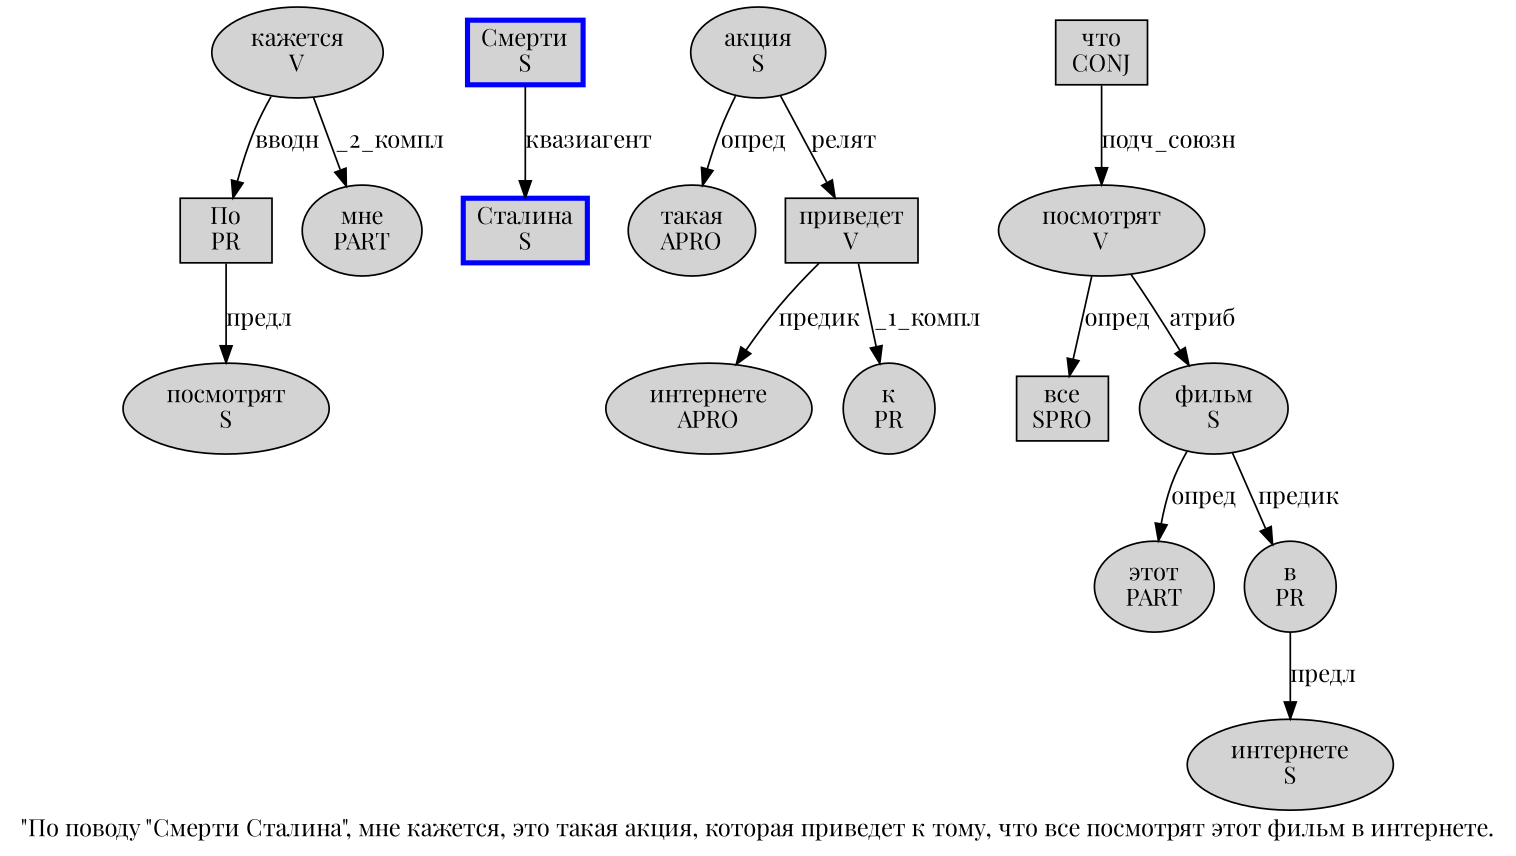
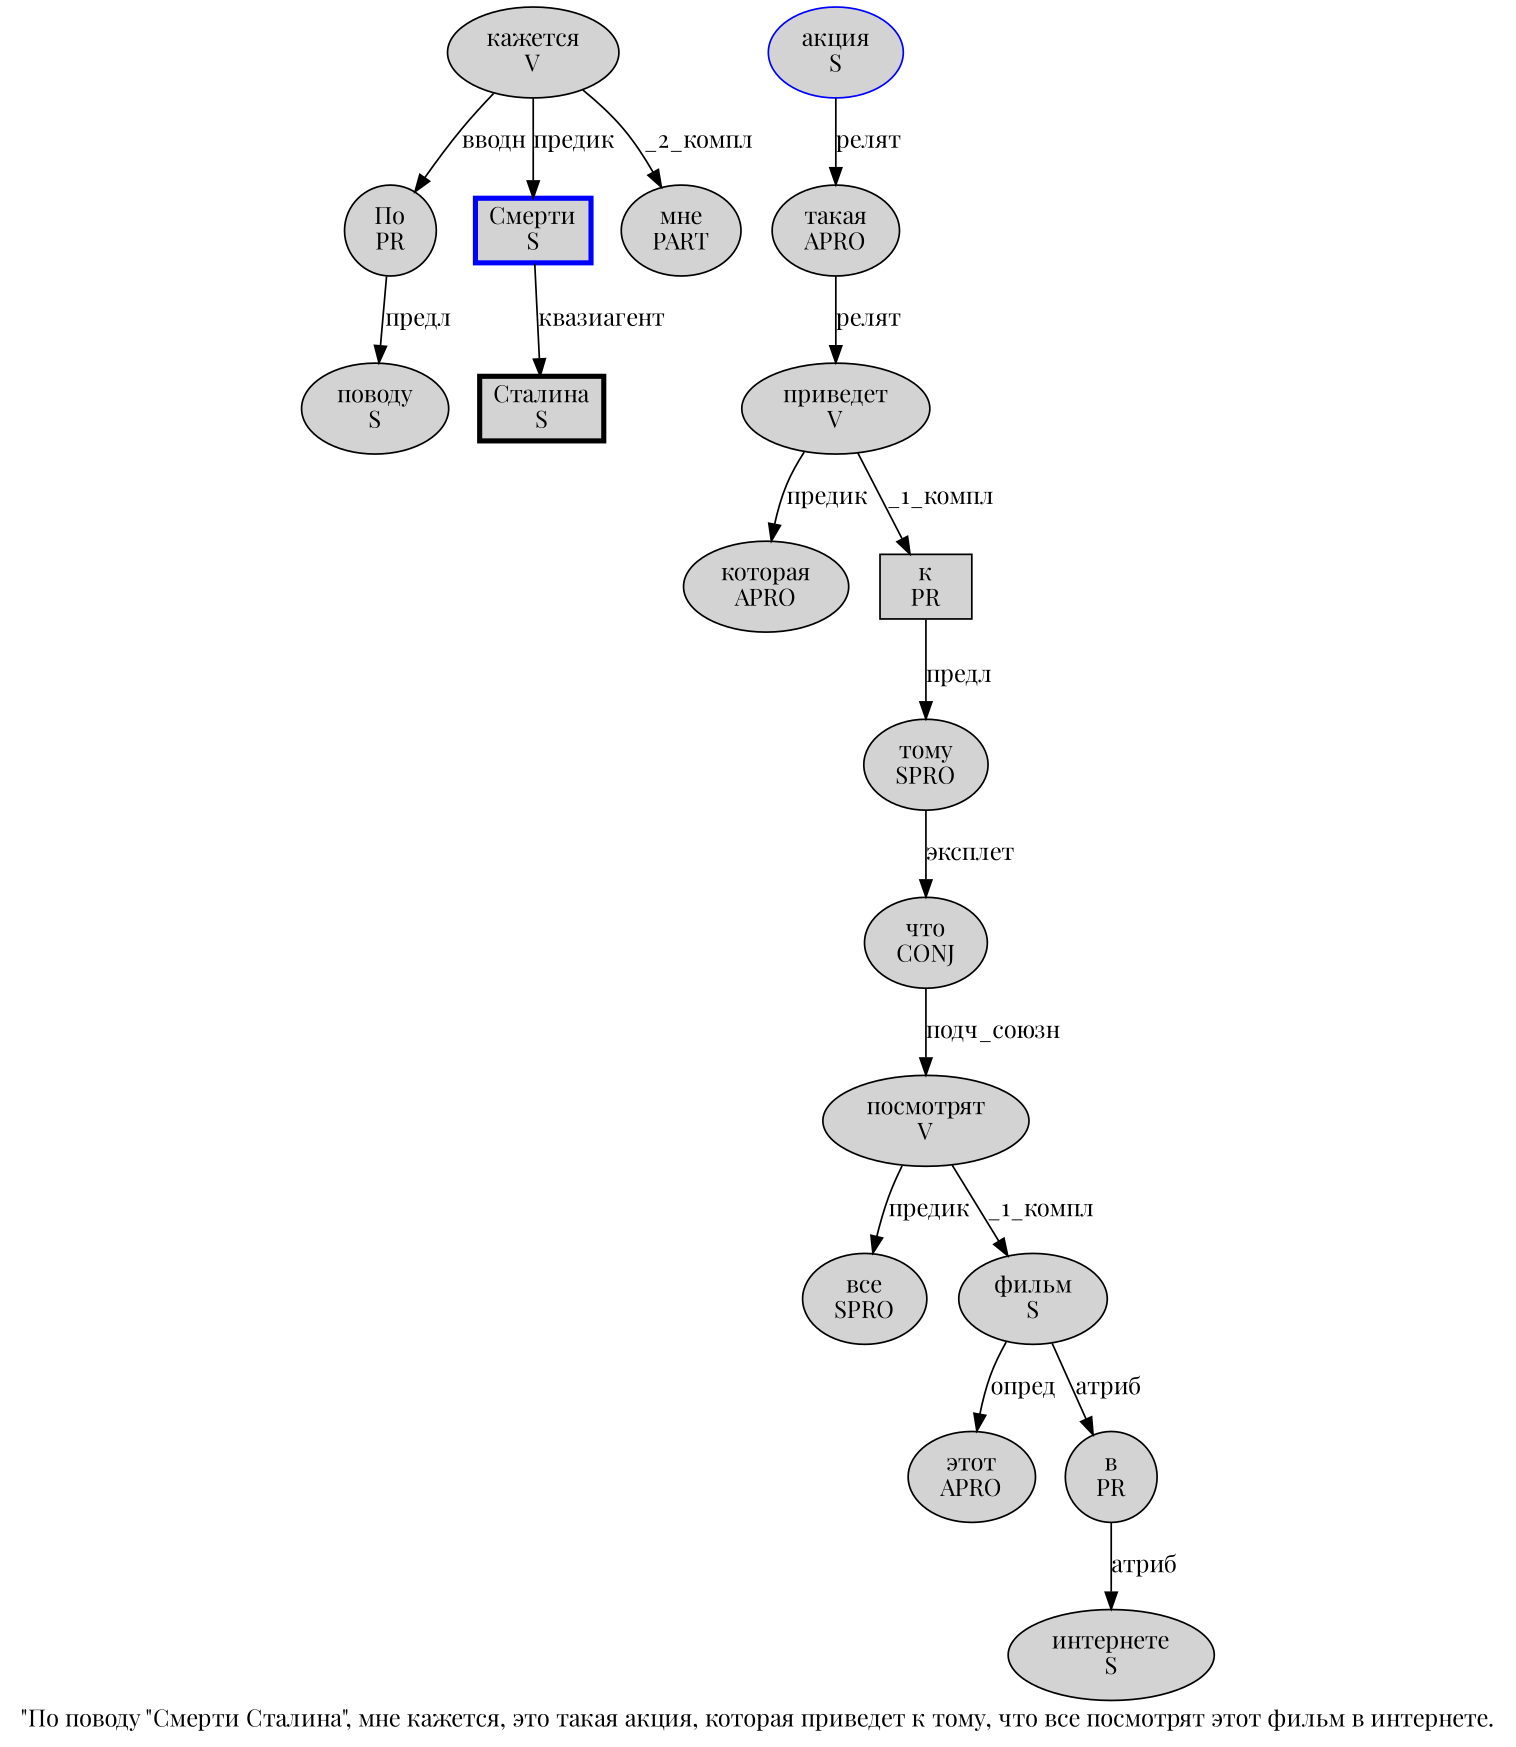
node "акция S": color black -> blue
node "что CONJ": shape box -> ellipse
edge "кажется V" -> "Смерти S": added, label "предик"
edge "акция S" -> "приведет V": now "такая APRO" -> "приведет V"
edge "акция S" -> "такая APRO": label "опред" -> "релят"
node "По PR": shape box -> ellipse
node "Сталина S": color blue -> black
node "приведет V": shape box -> ellipse
edge "посмотрят V" -> "все SPRO": label "опред" -> "предик"
edge "посмотрят V" -> "фильм S": label "атриб" -> "_1_компл"
node "посмотрят S": label "посмотрят S" -> "поводу S"
node "интернете APRO": label "интернете APRO" -> "которая APRO"
node "к PR": shape ellipse -> box
node "все SPRO": shape box -> ellipse
edge "фильм S" -> "в PR": label "предик" -> "атриб"
node "этот PART": label "этот PART" -> "этот APRO"
edge "в PR" -> "интернете S": label "предл" -> "атриб"
node "тому SPRO": added
